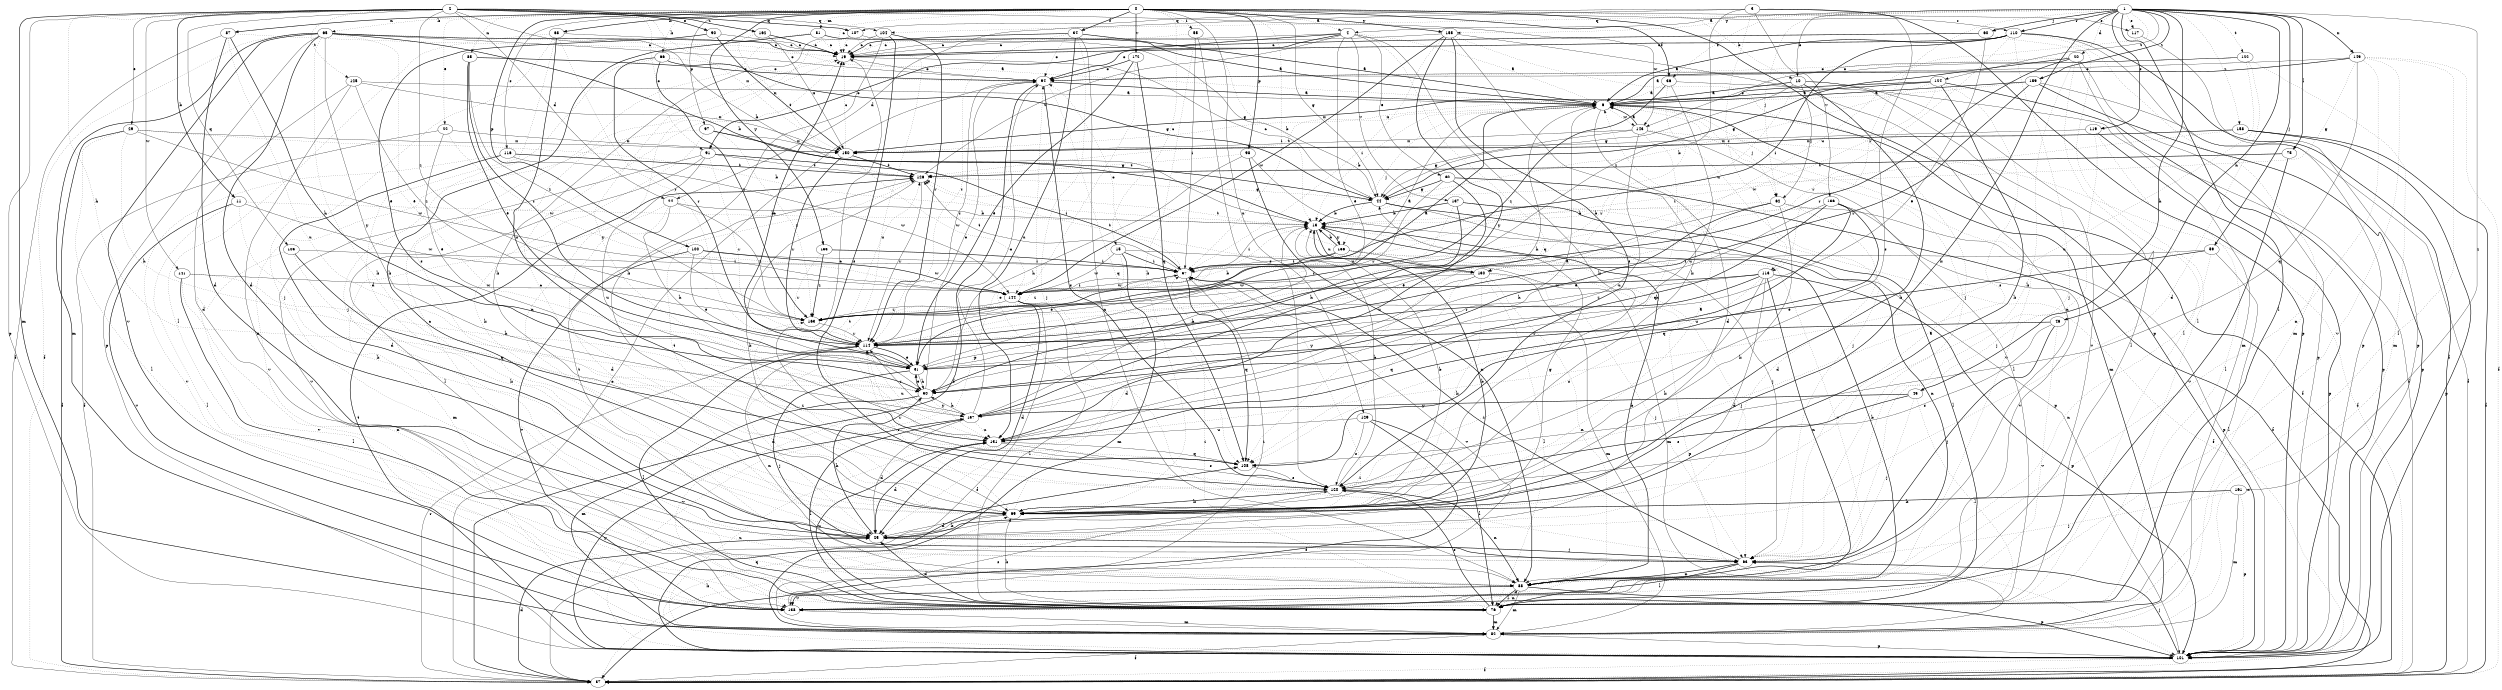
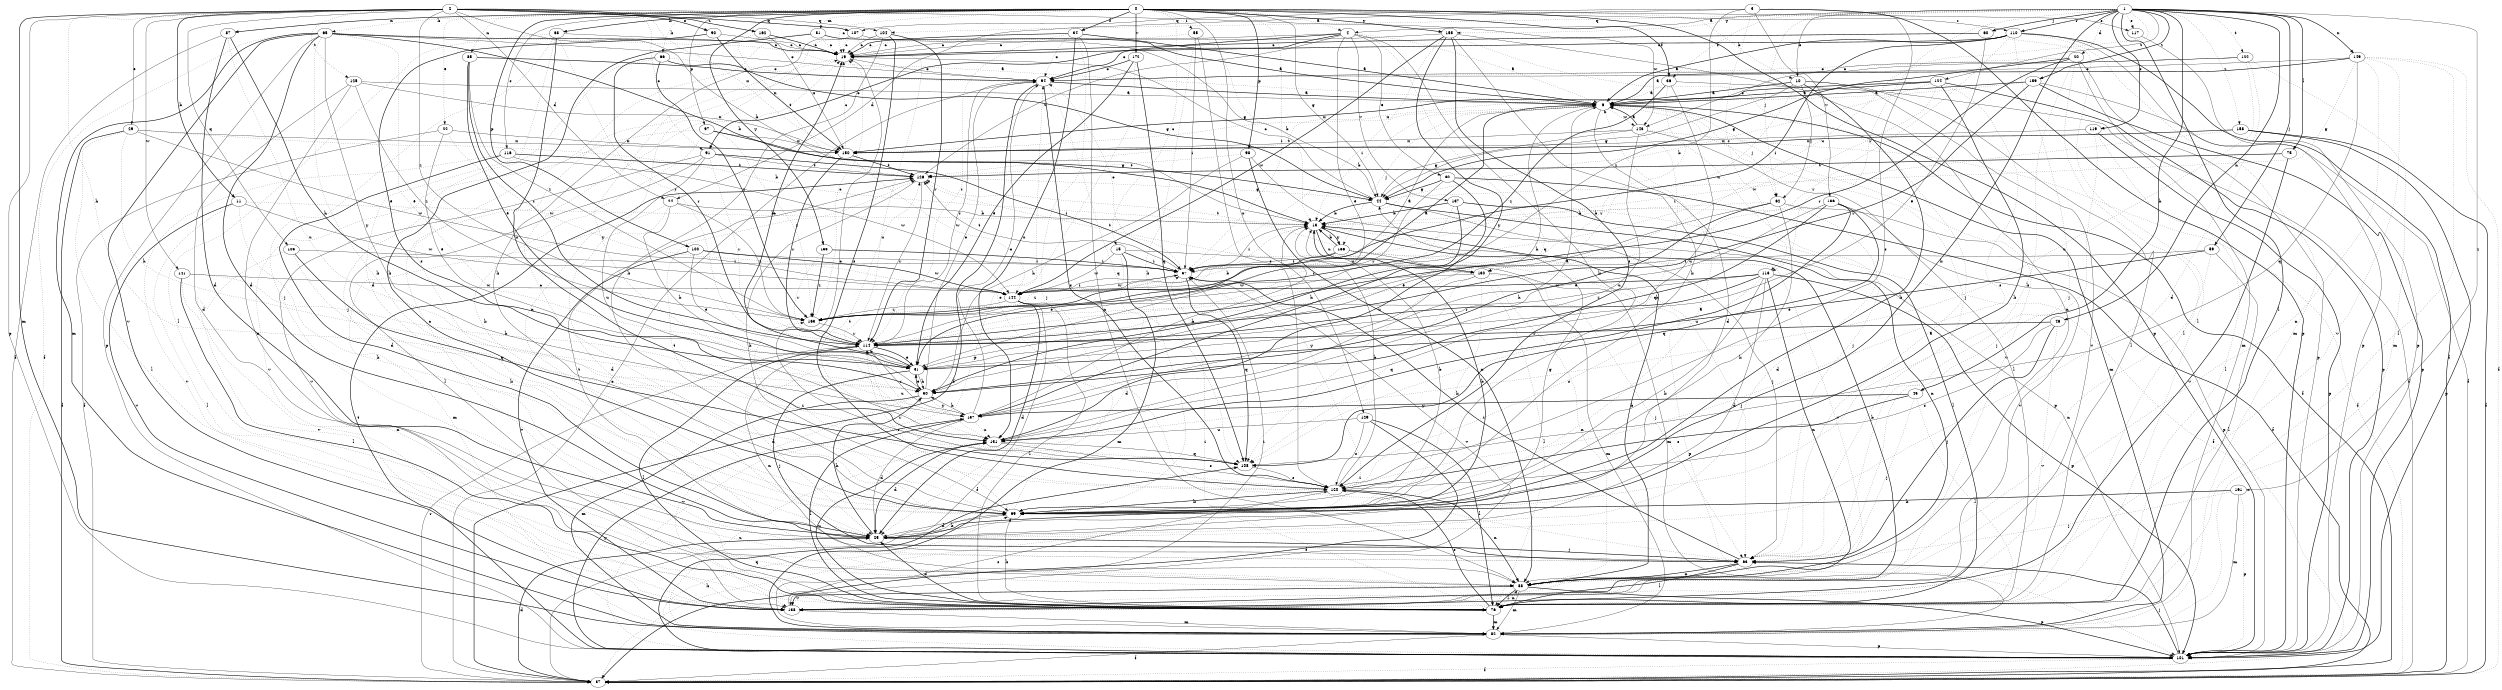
edge "87" -> "19": now "163" -> "19"
